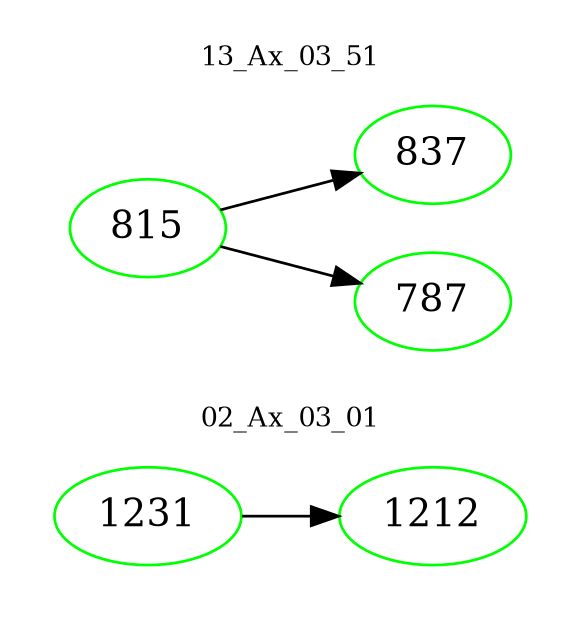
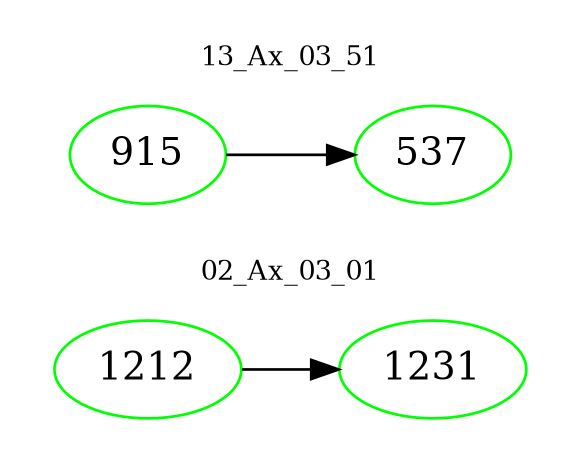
node "837": label "837" -> "537"
node "815": label "815" -> "915"
node "787": removed
edge "1231" -> "1212": reversed
